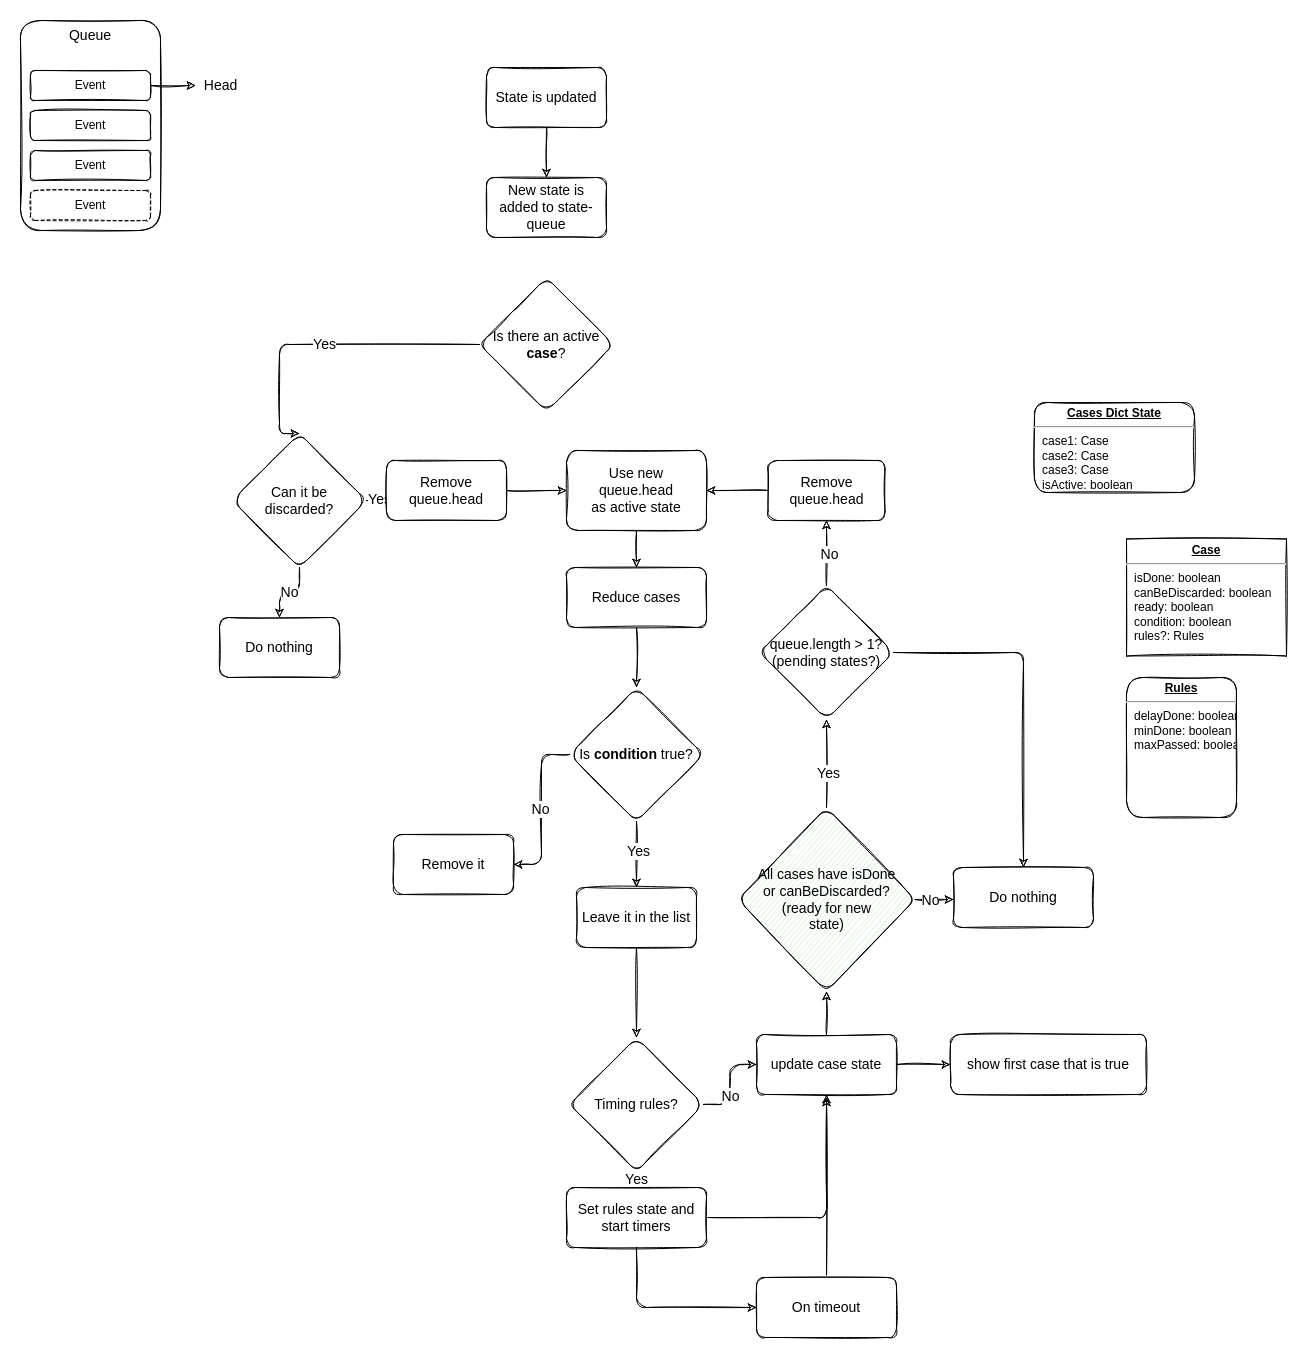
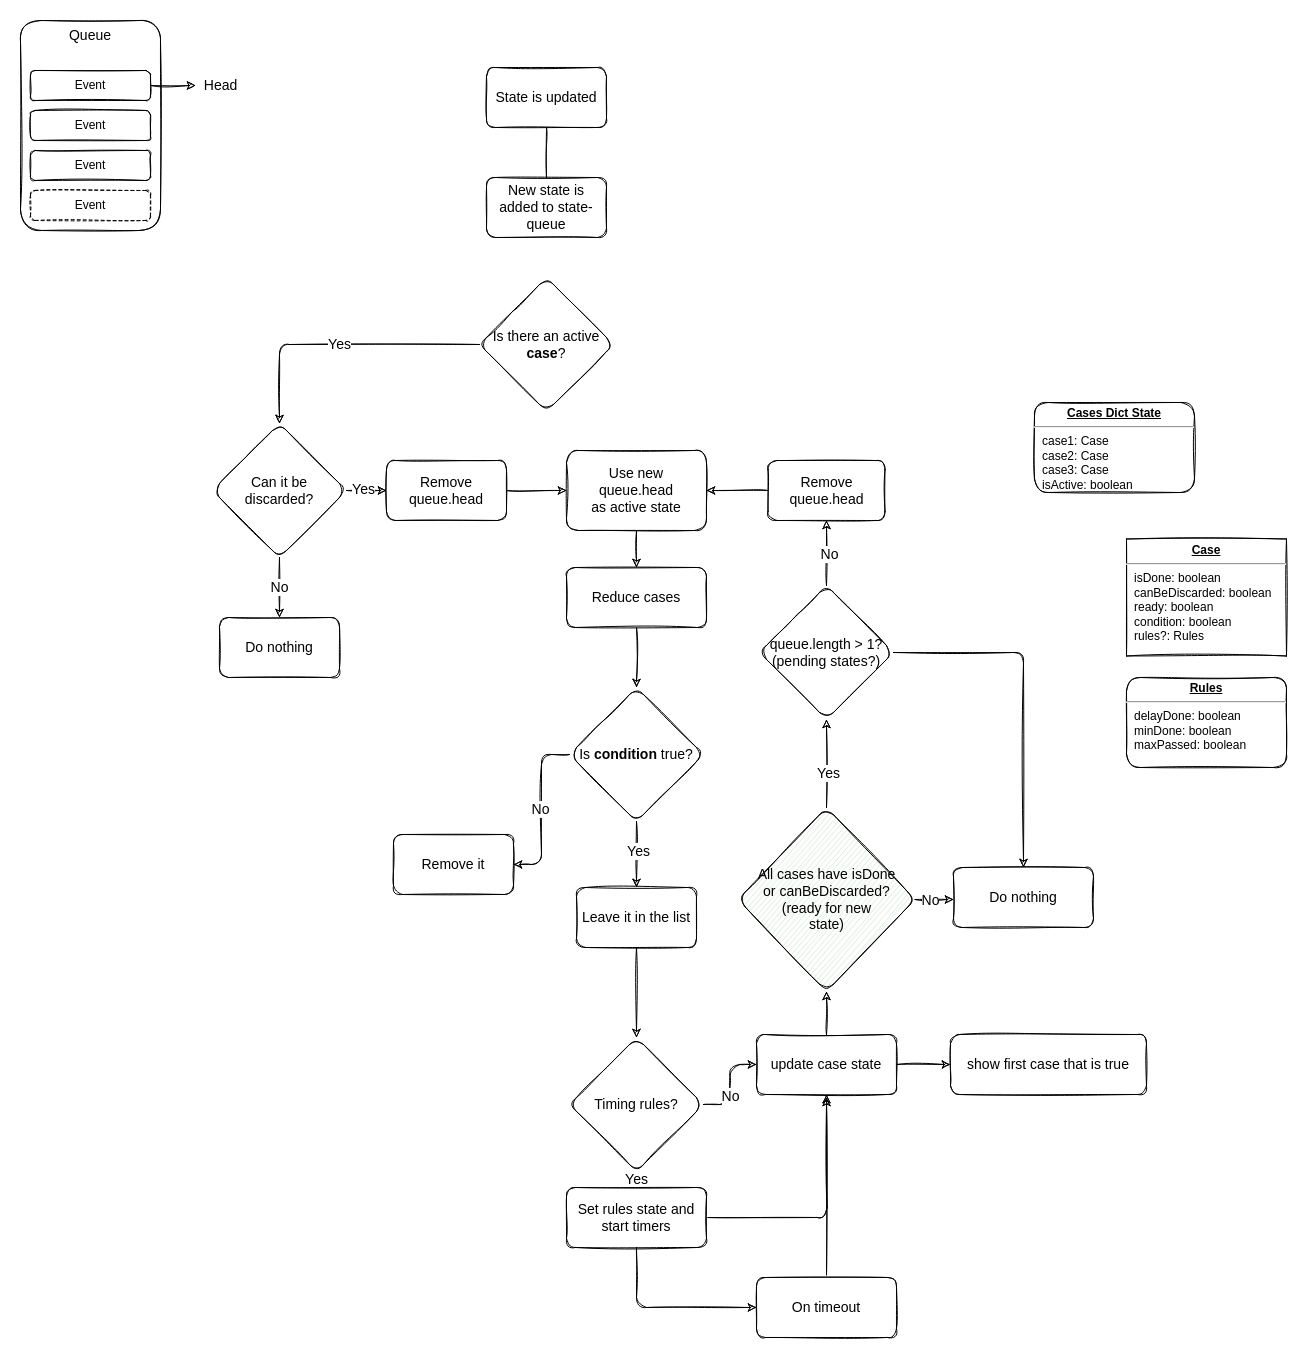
edge "State is updated" -> "New state is added to state-queue": arrowhead classic -> none
node "Can it be discarded?": moved (300, 501) -> (280, 491)
node "Rules delayDone: boolean minDone: boolean maxPassed: boolean": size 110x140 -> 160x90
